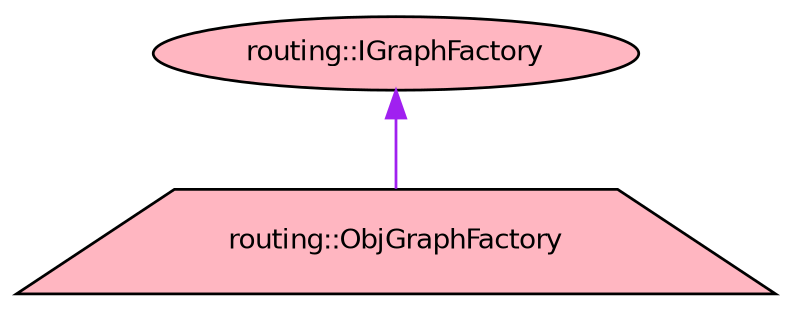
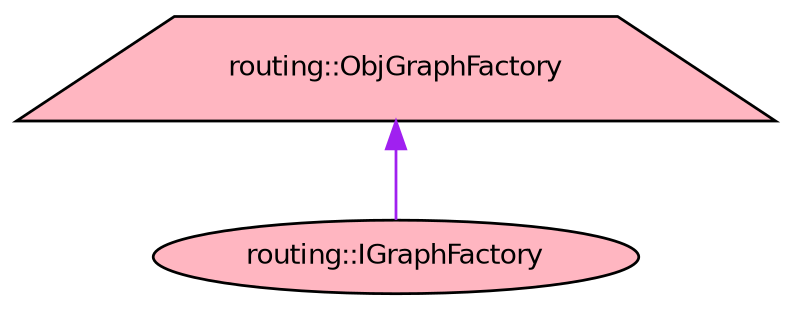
edge "routing::ObjGraphFactory" -> "routing::IGraphFactory": reversed
